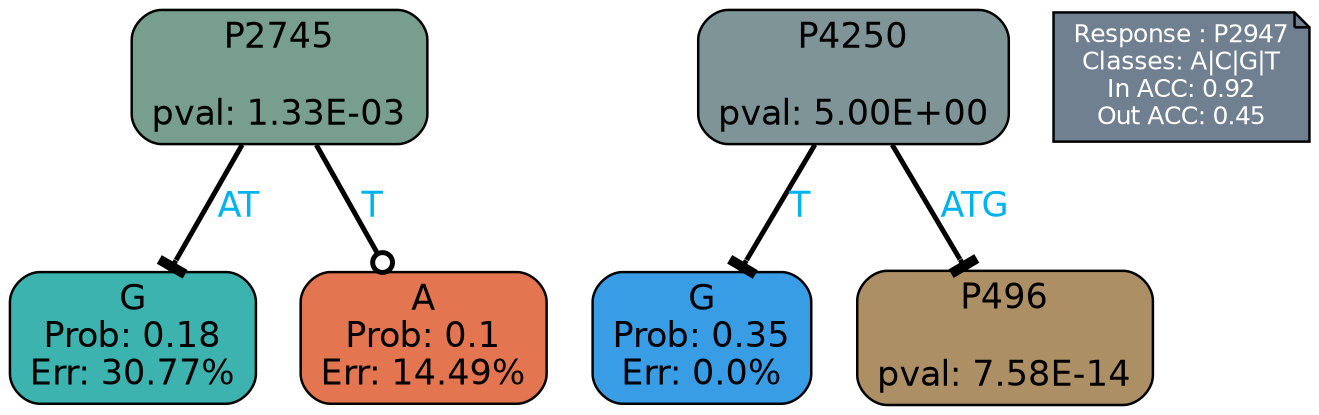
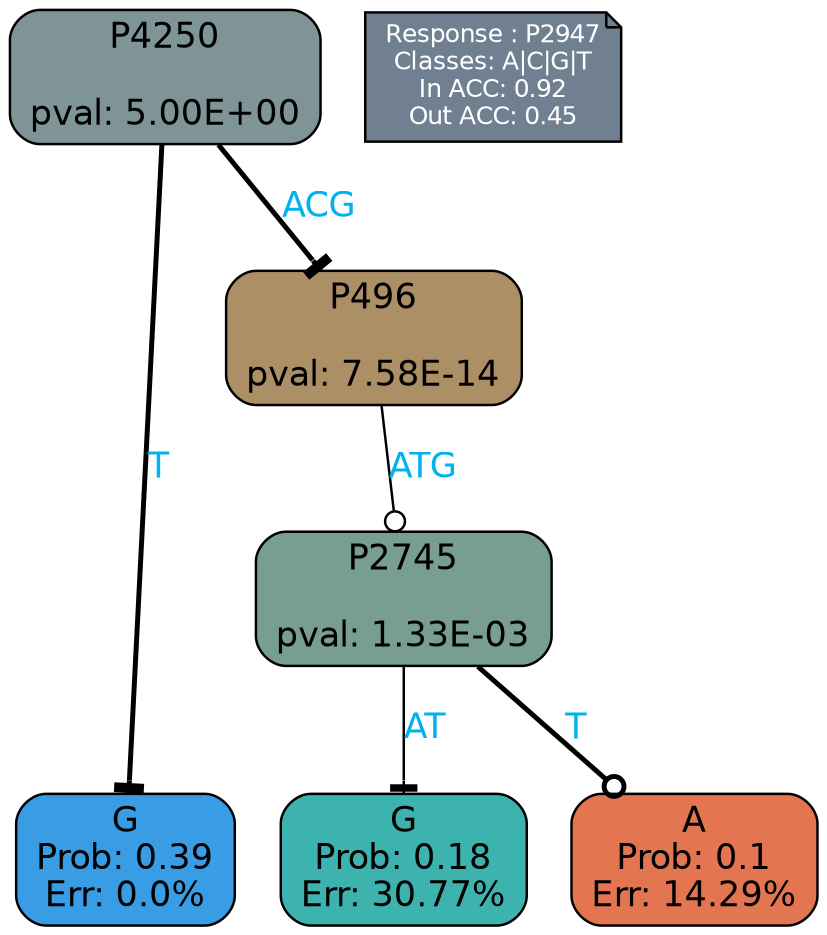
edge "P2745 pval: 1.33E-03" -> "G Prob: 0.18 Err: 30.77%": style bold -> solid
edge "P4250 pval: 5.00E+00" -> "P496 pval: 7.58E-14": label "ATG" -> "ACG"
node "A Prob: 0.1 Err: 14.49%": label "A Prob: 0.1 Err: 14.49%" -> "A Prob: 0.1 Err: 14.29%"
node "G Prob: 0.35 Err: 0.0%": label "G Prob: 0.35 Err: 0.0%" -> "G Prob: 0.39 Err: 0.0%"
edge "P496 pval: 7.58E-14" -> "P2745 pval: 1.33E-03": added, label "ATG"
